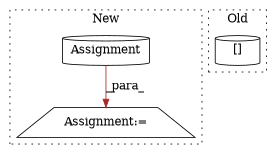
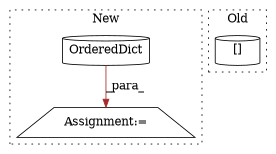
node "Assignment": label "Assignment" -> "OrderedDict"
